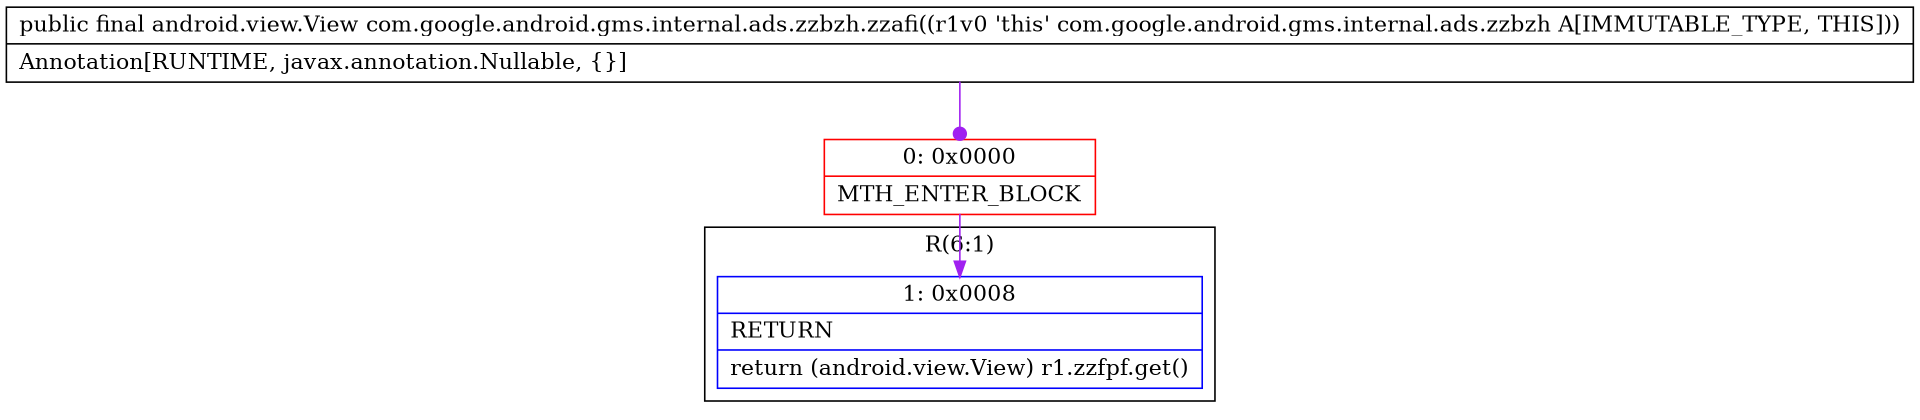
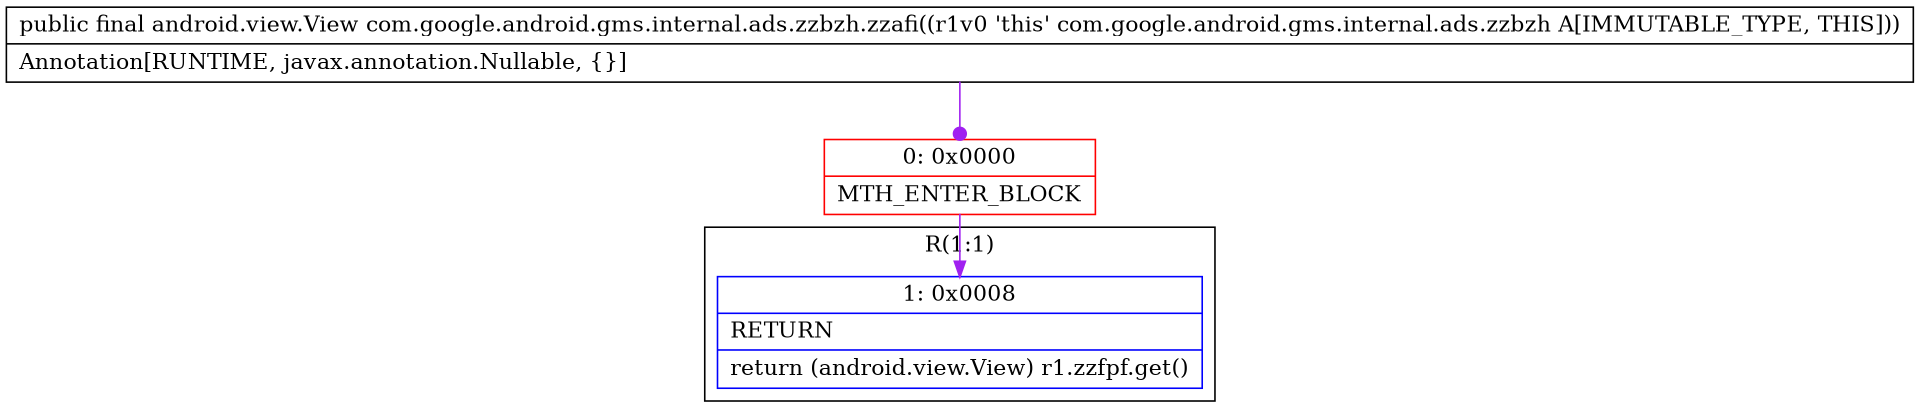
cluster "R(6:1)": label "R(6:1)" -> "R(1:1)"
